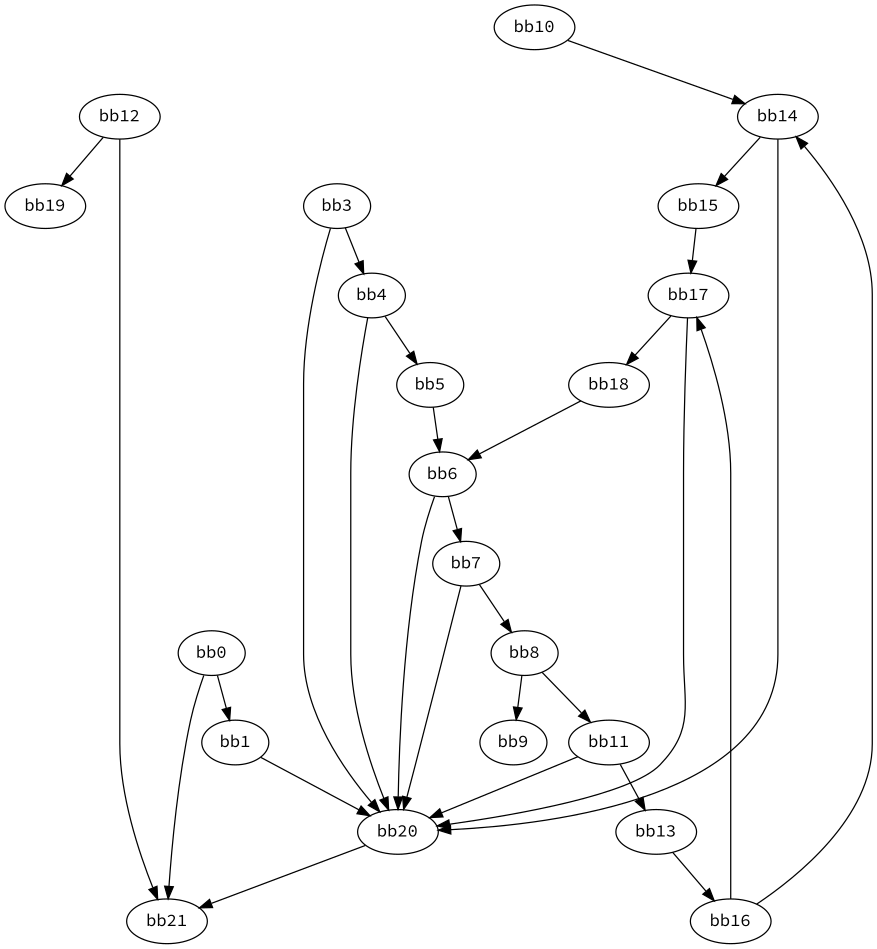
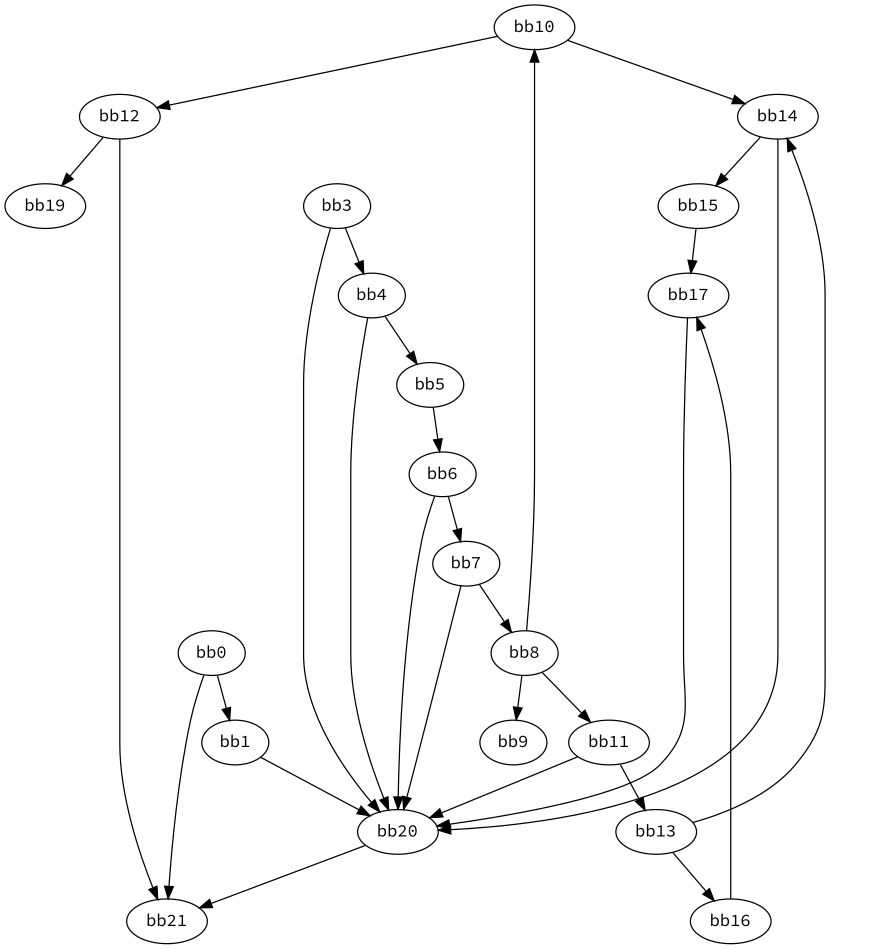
edge "bb10" -> "bb12": added
edge "bb8" -> "bb10": added
node "bb18": removed
edge "bb16" -> "bb14": now "bb13" -> "bb14"
